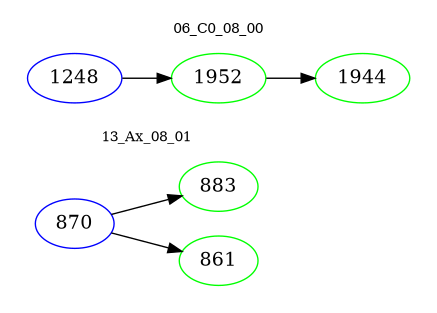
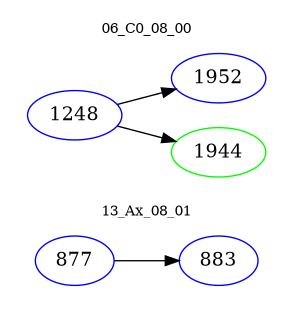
node "1952": color green -> blue
edge "1952" -> "1944": now "1248" -> "1944"
node "883": color green -> blue
node "870": label "870" -> "877"
node "861": removed
